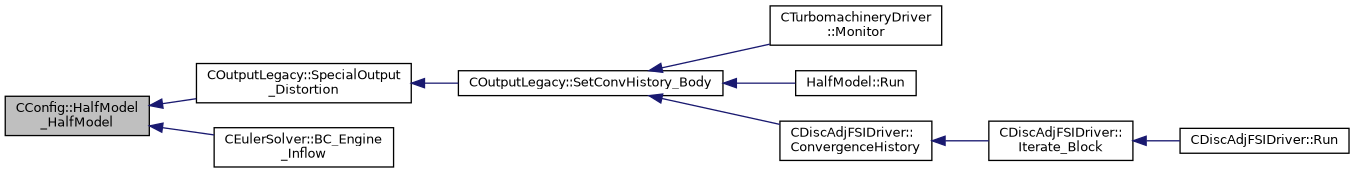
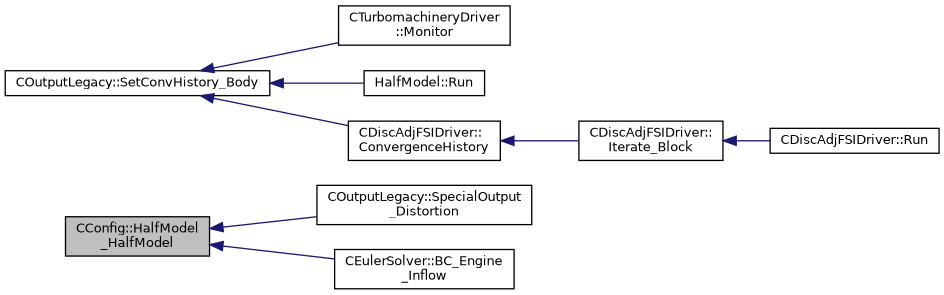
edge "COutputLegacy::SetConvHistory_Body" -> "COutputLegacy::SpecialOutput _Distortion": removed
